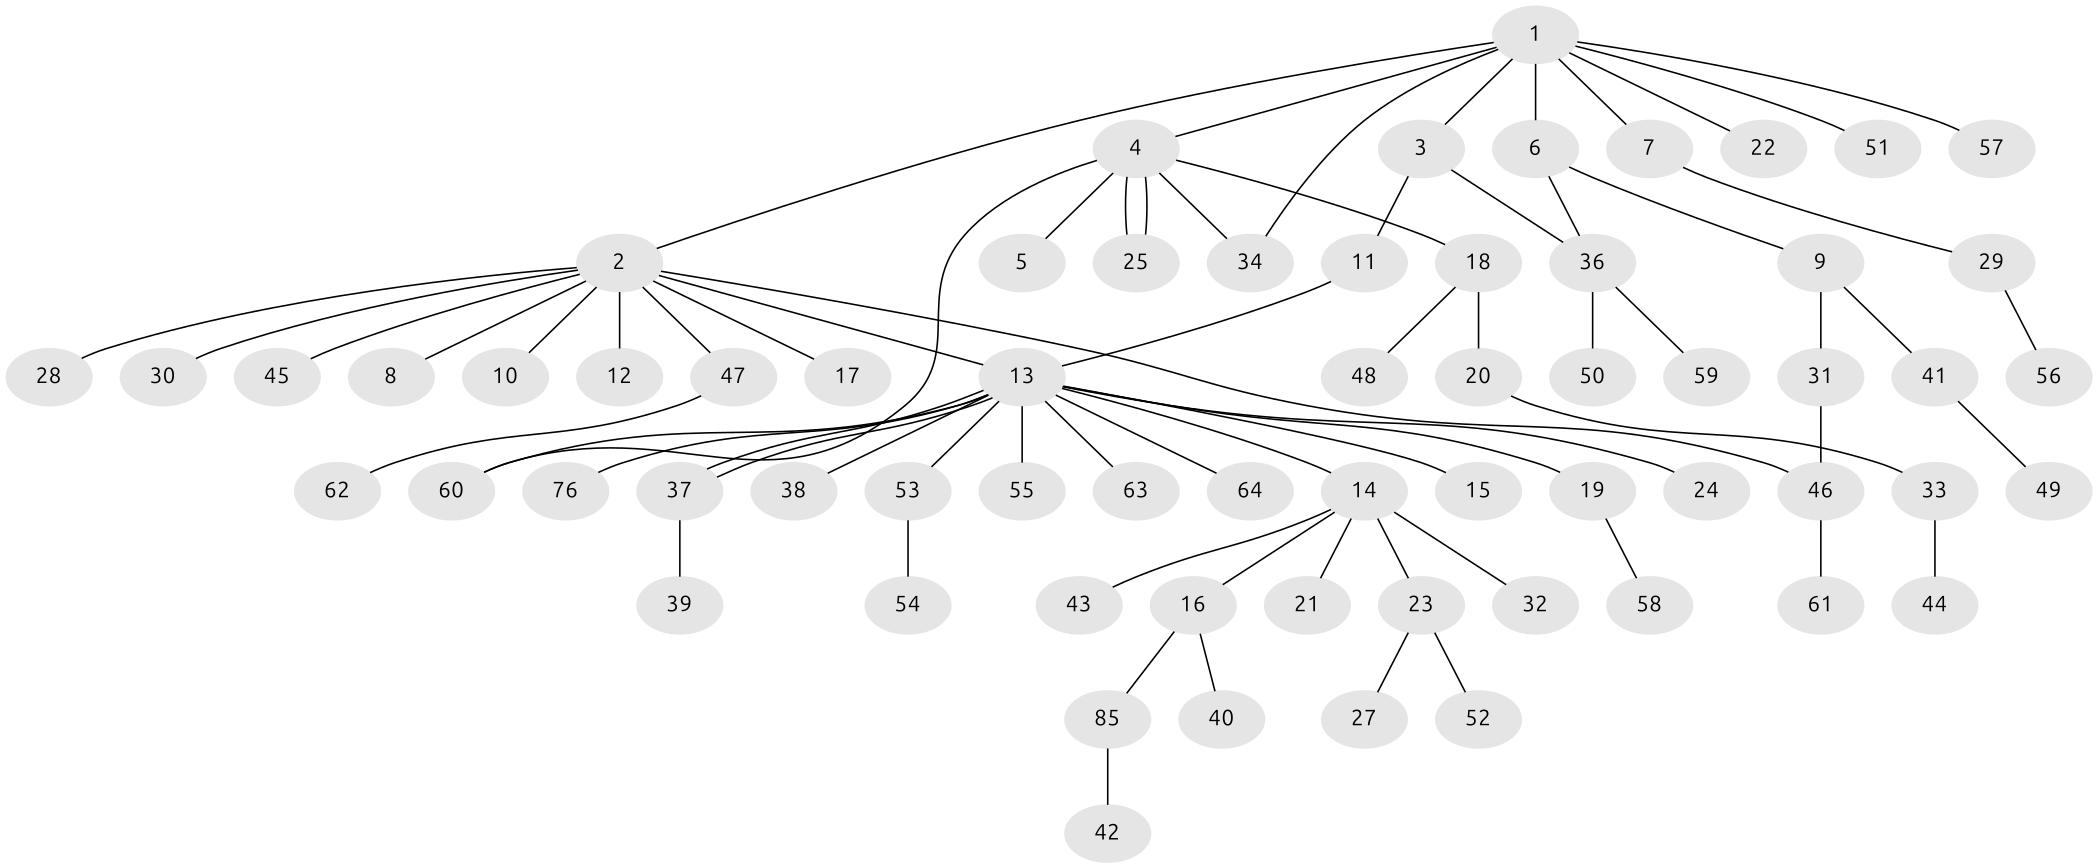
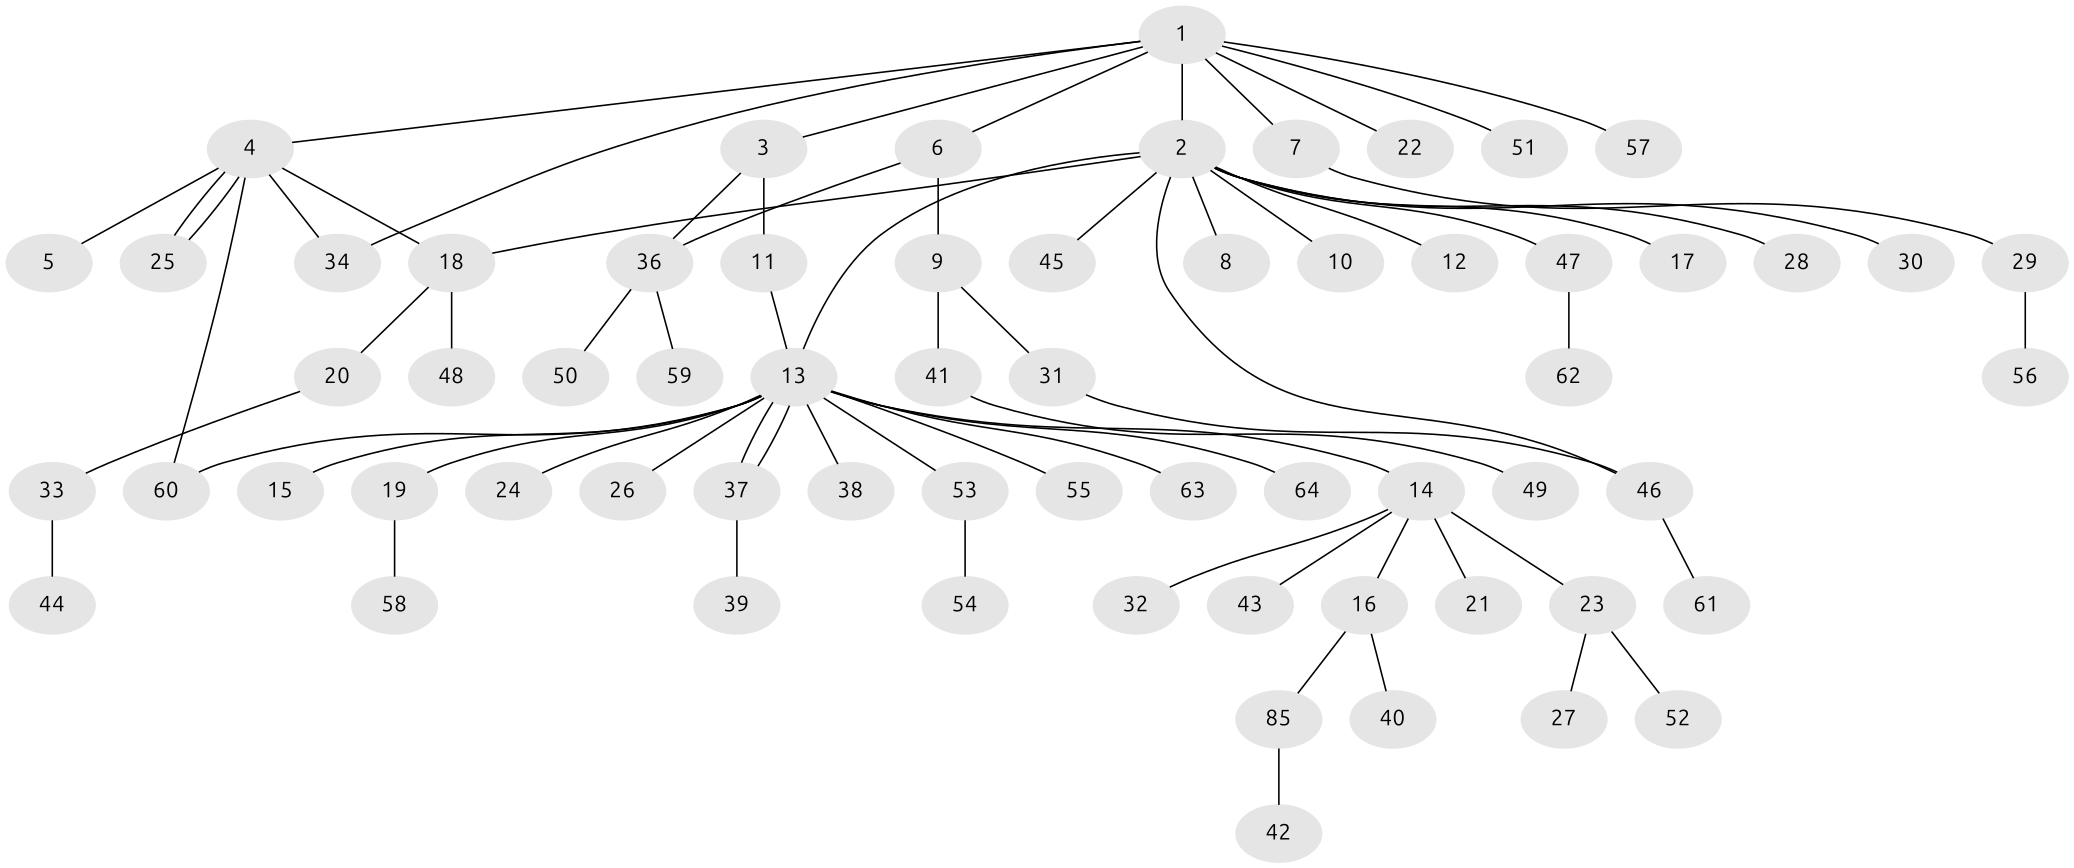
edge "2" -- "18": added
node "76": label "76" -> "26"
